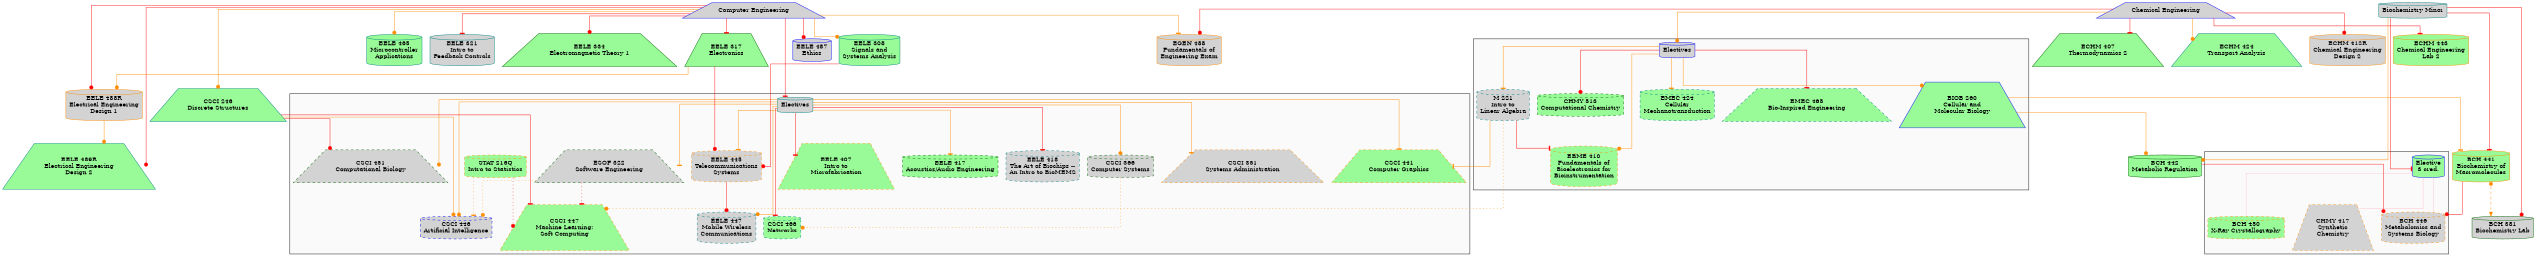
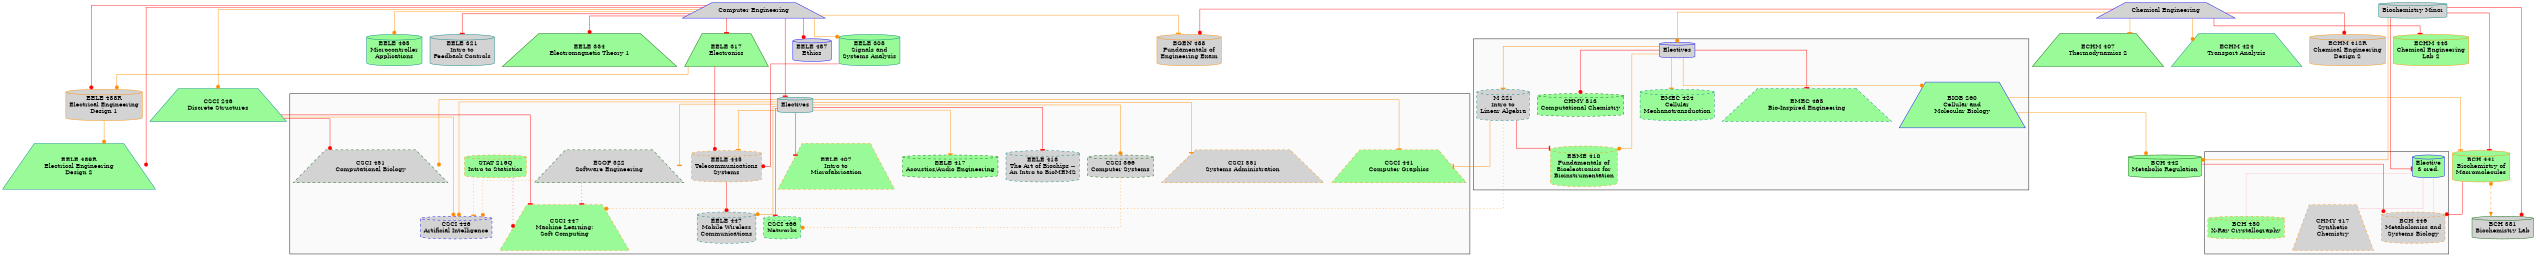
edge "Chemical Engineering" -> "ECHM 407 Thermodynamics 2": color red -> darkorange
